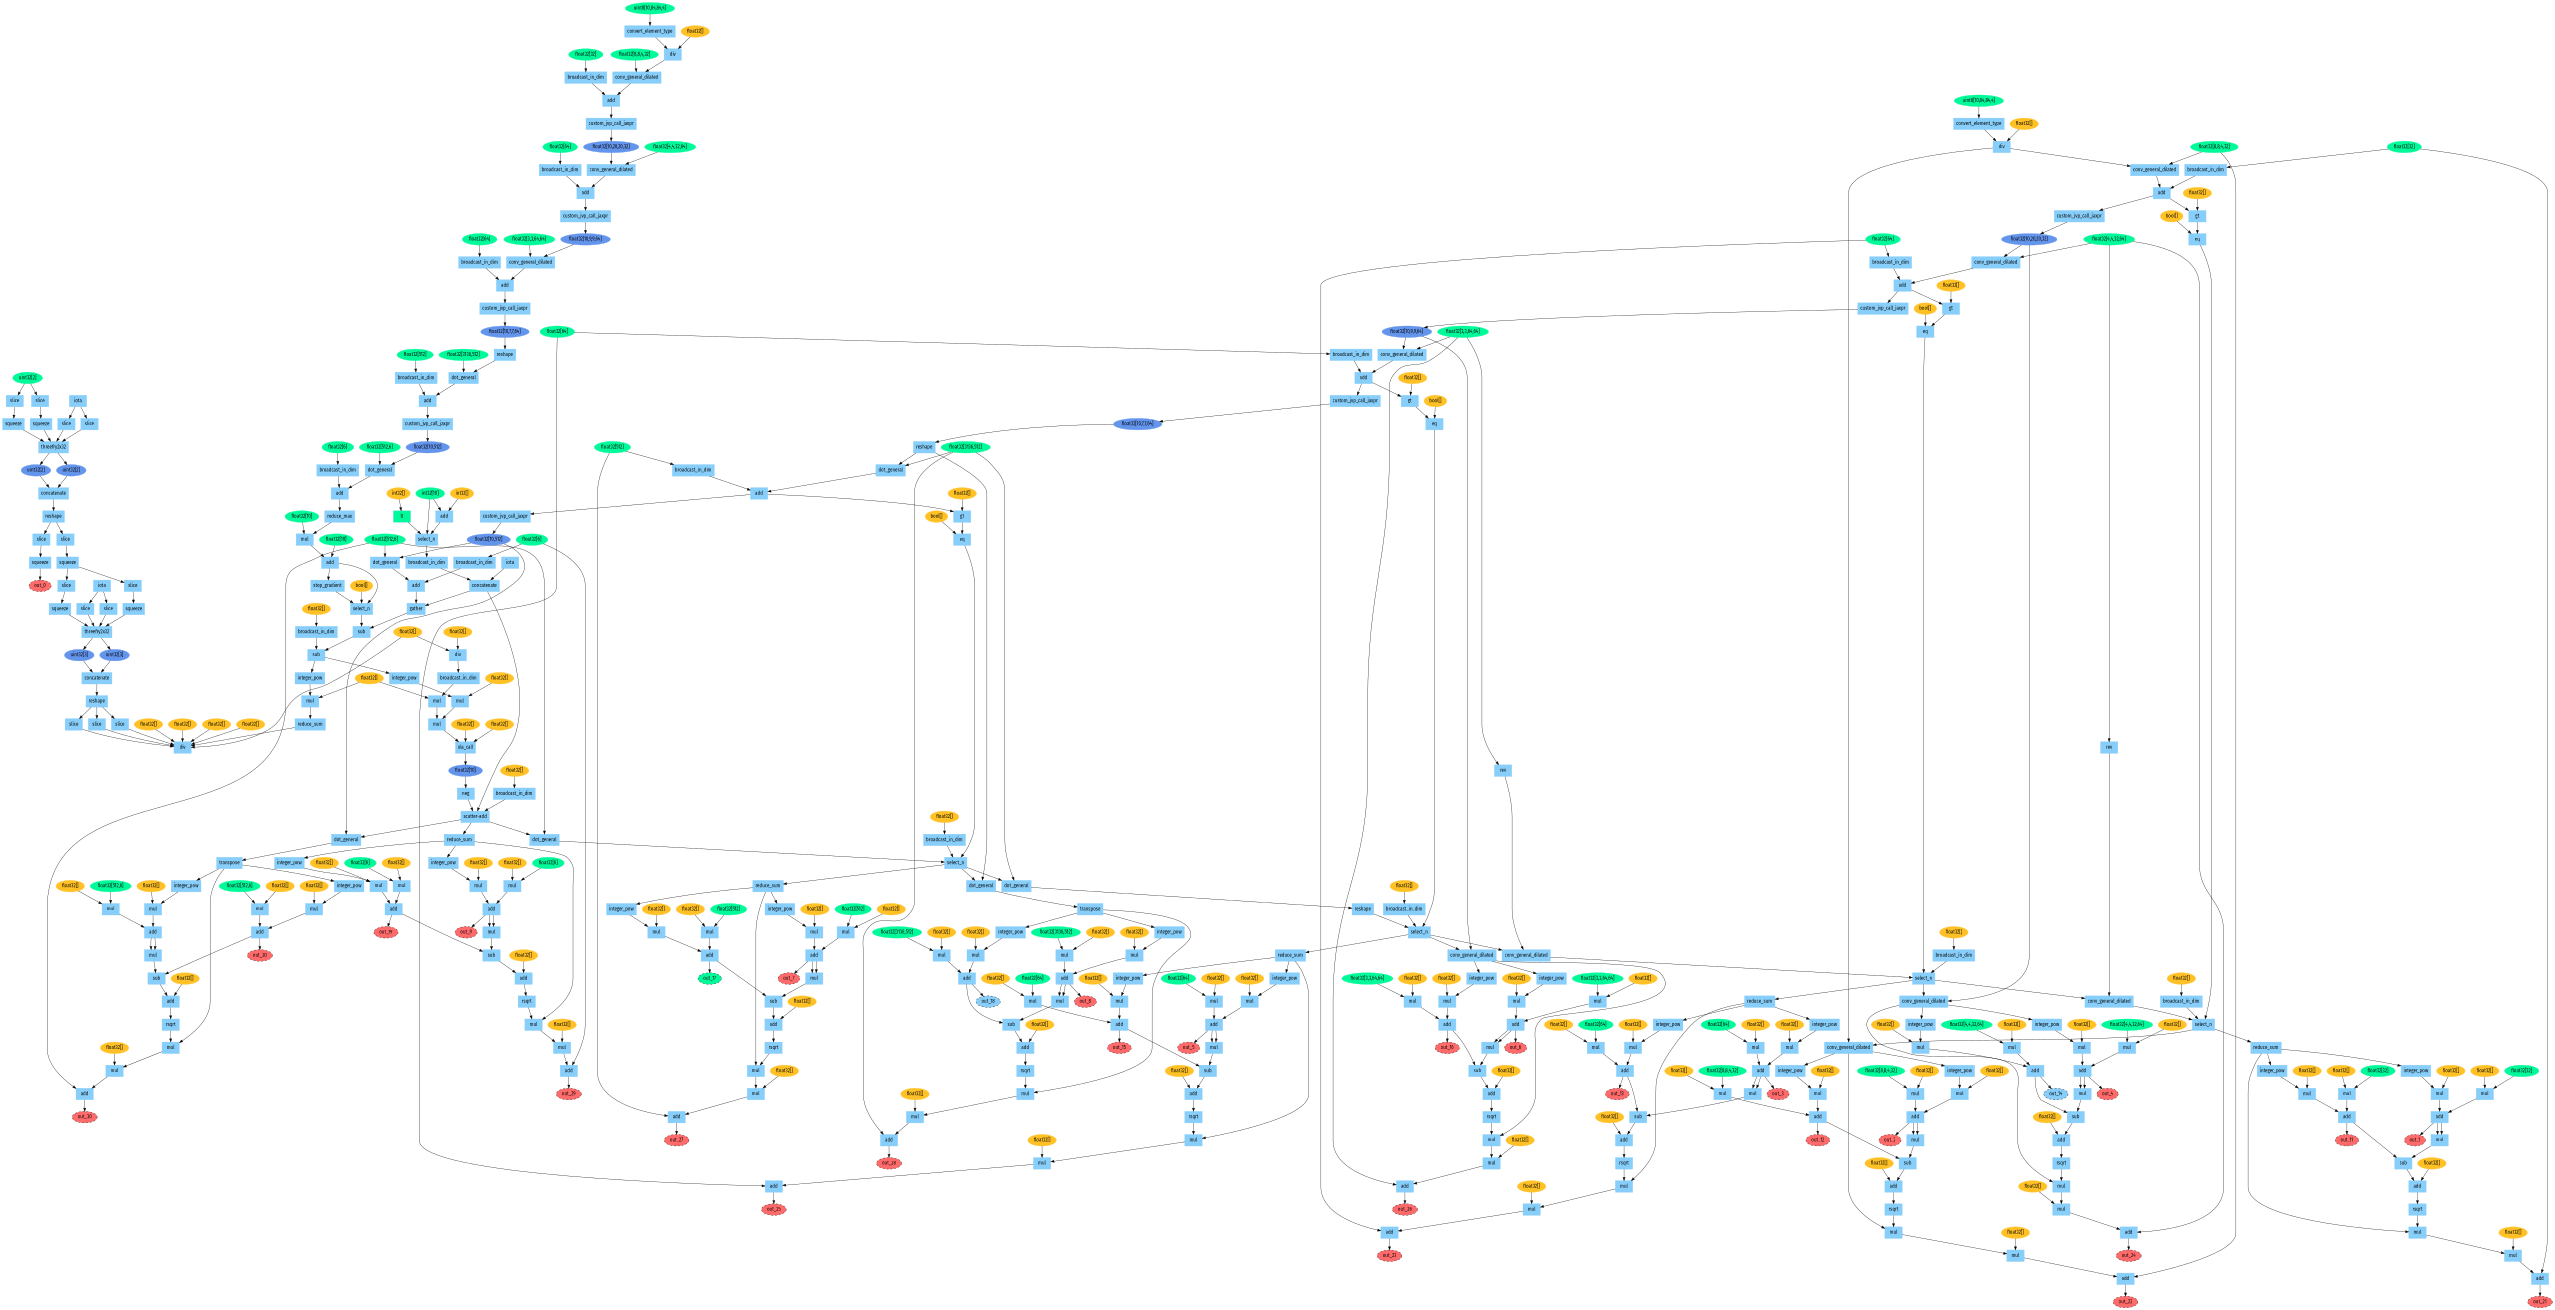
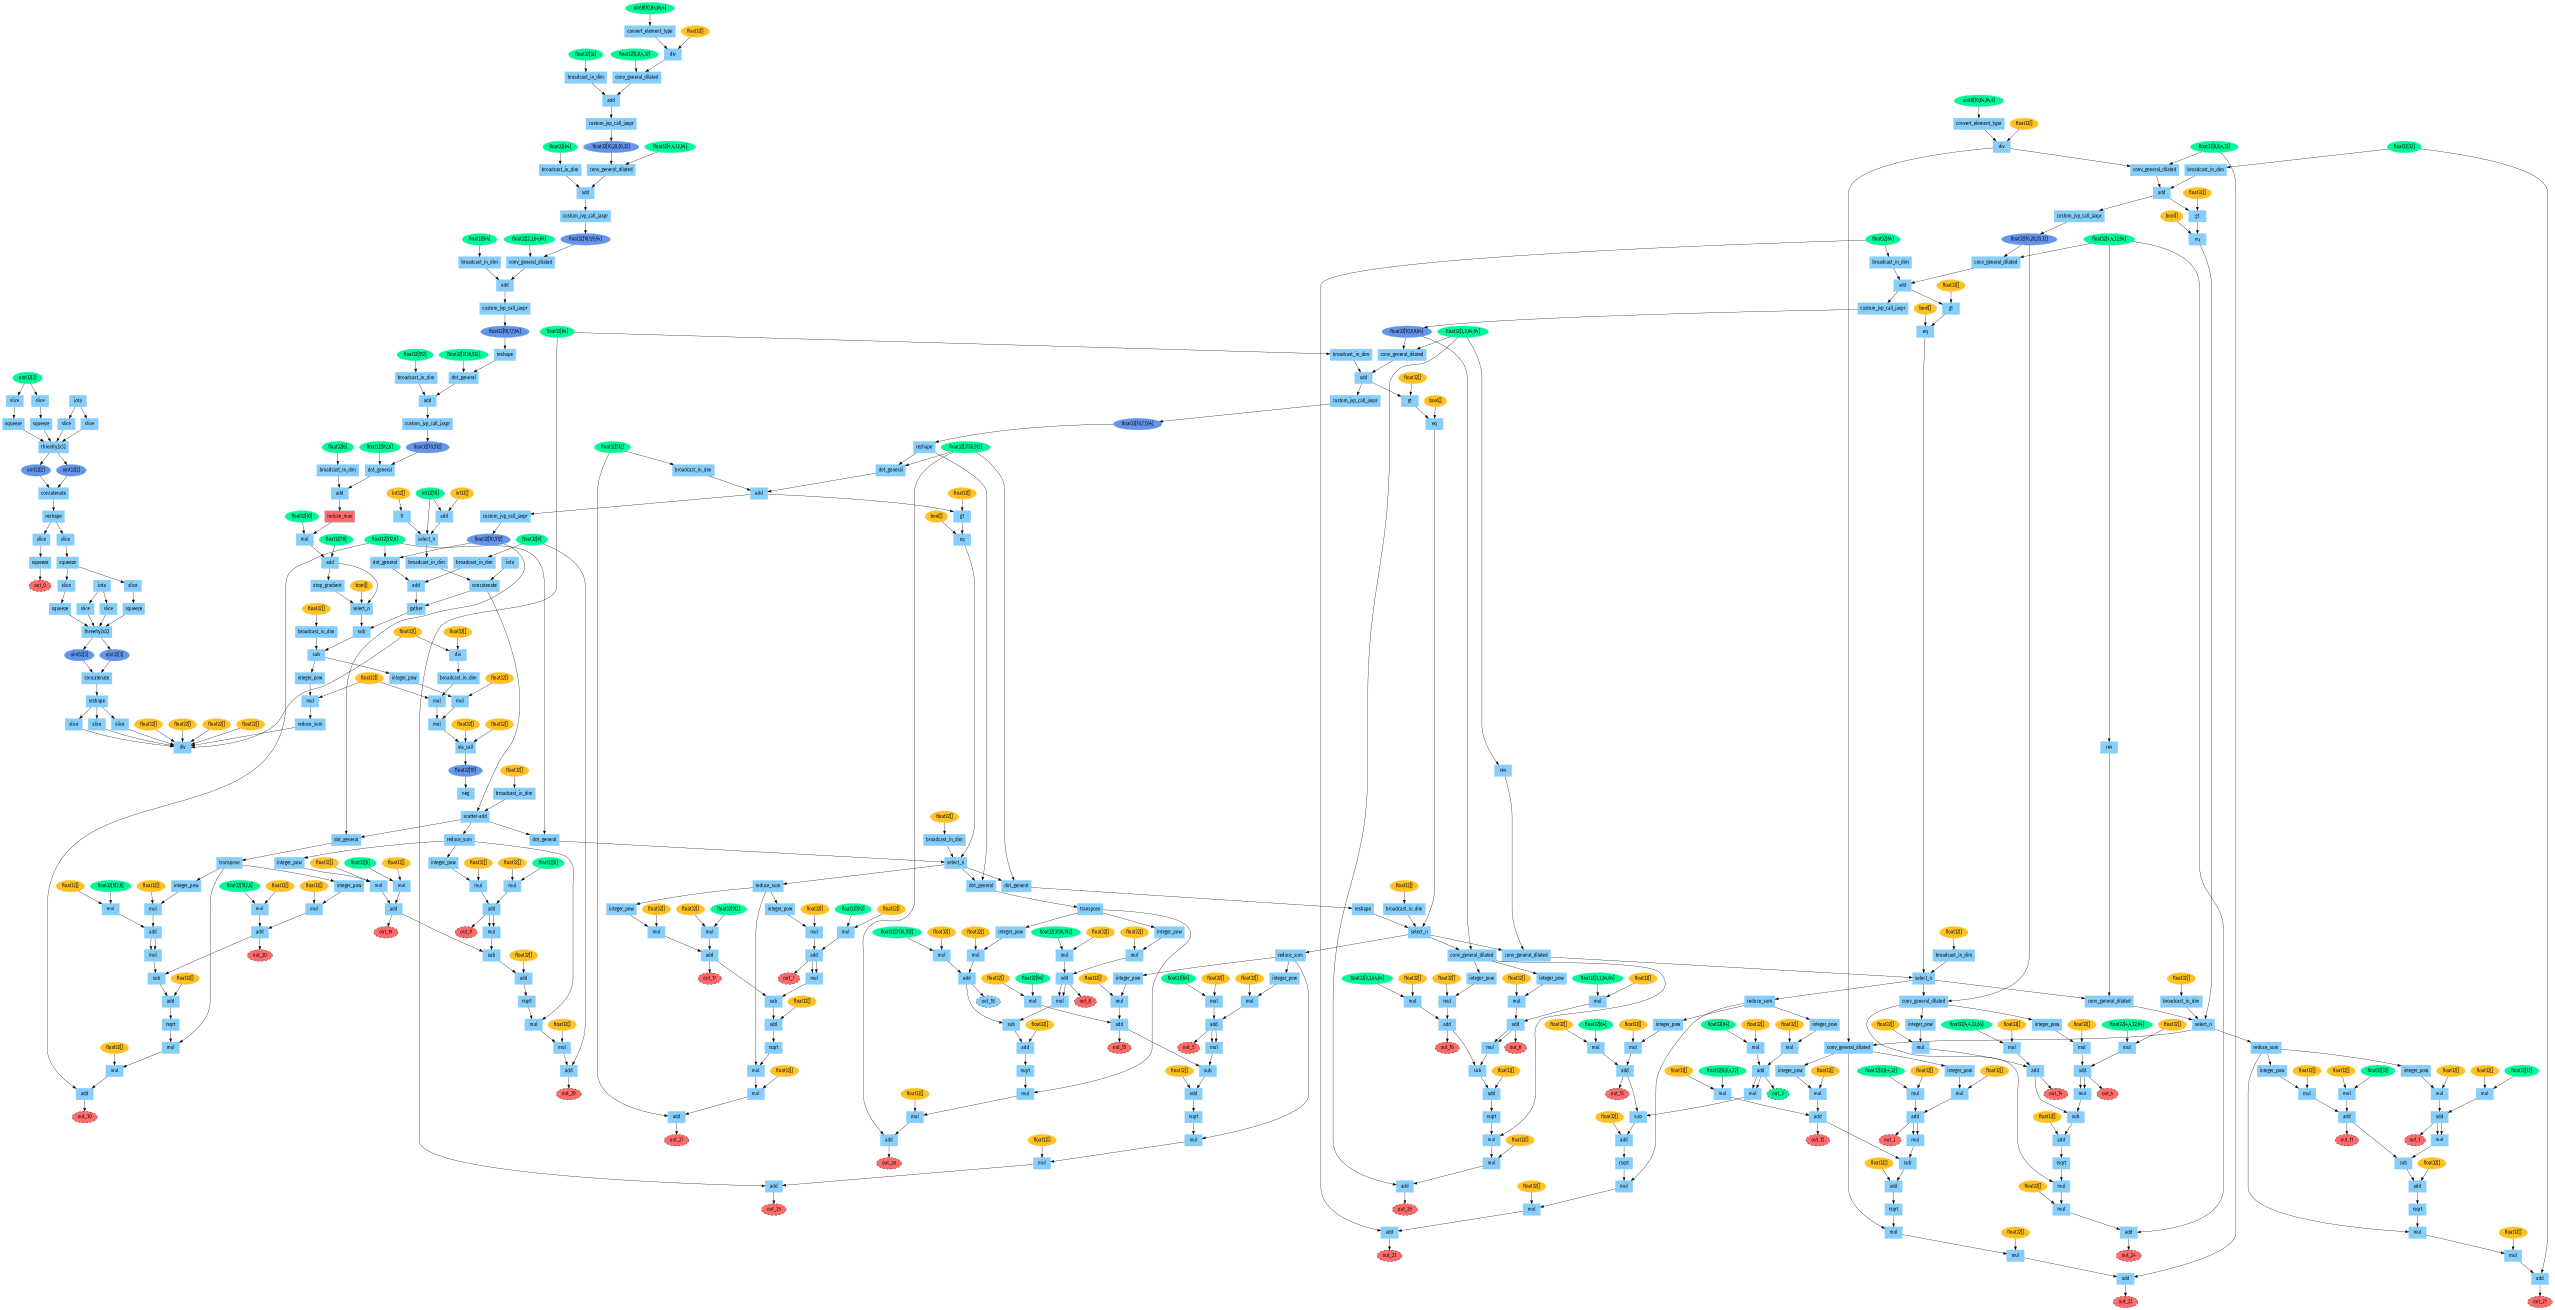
node "reduce_max": fillcolor lightskyblue -> indianred1
node "lt": fillcolor mediumspringgreen -> lightskyblue
edge "neg" -> "scatter-add": removed
node "out_17": fillcolor mediumspringgreen -> indianred1
node "out_3": fillcolor indianred1 -> mediumspringgreen
node "out_14": fillcolor lightskyblue -> indianred1
